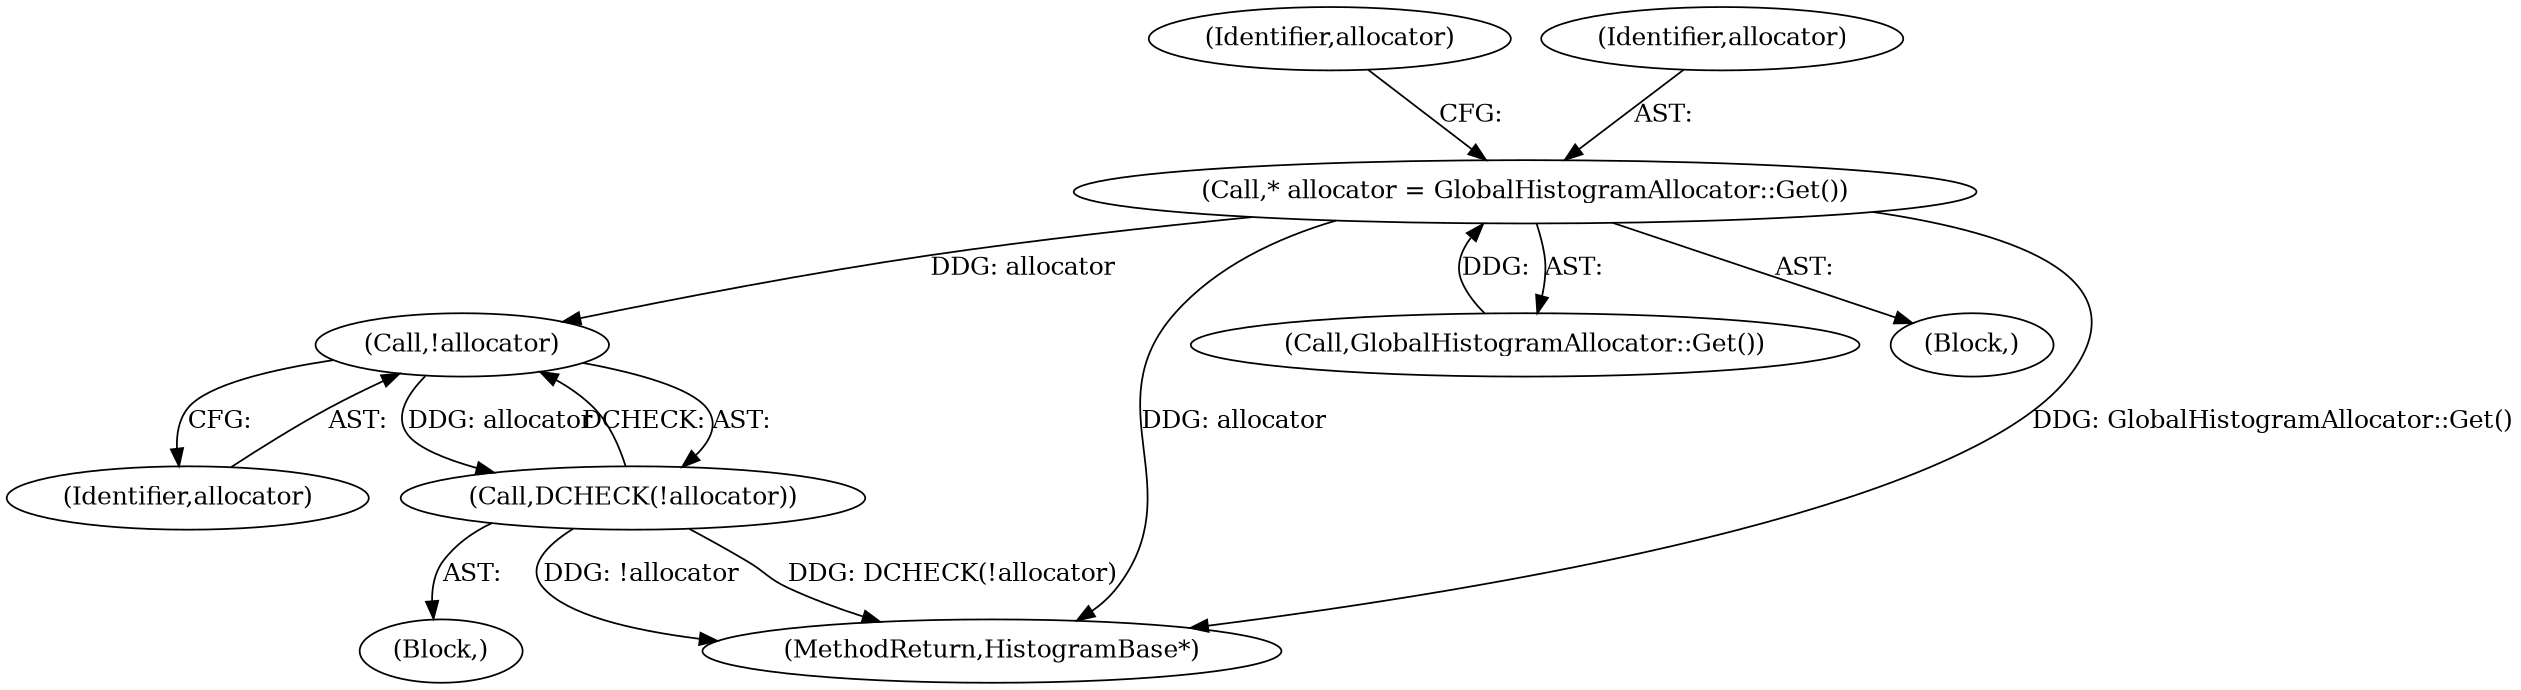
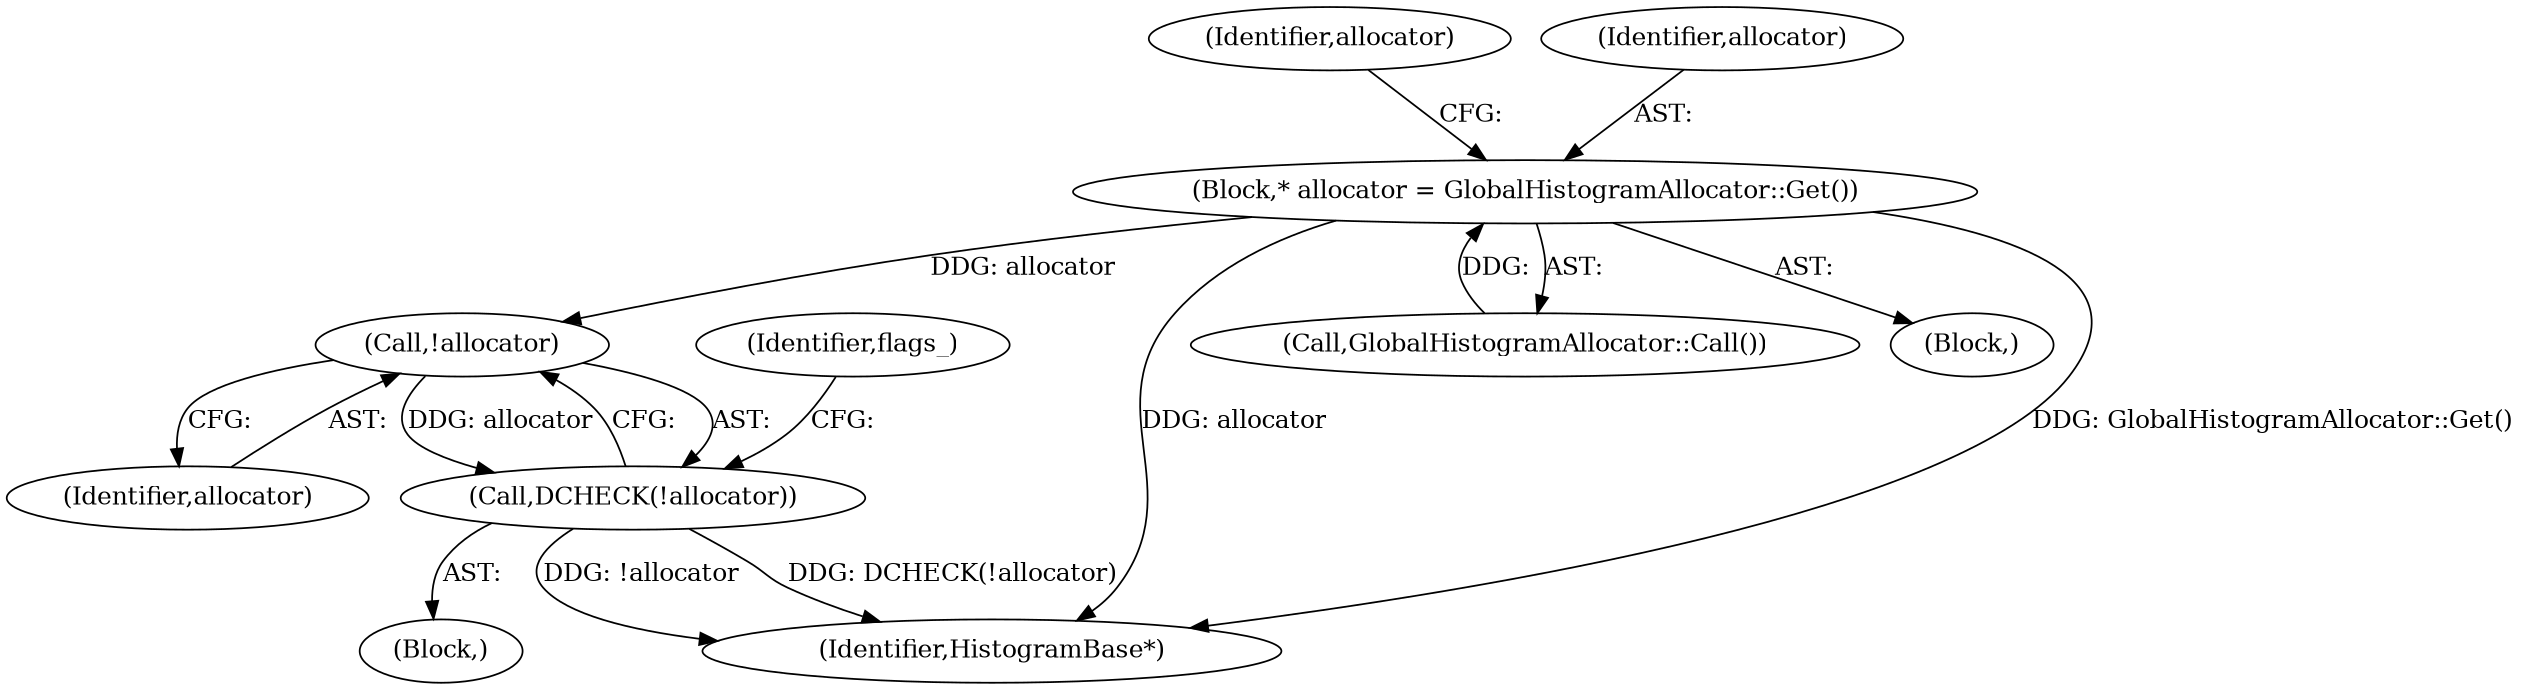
node "(Call,* allocator = GlobalHistogramAllocator::Get())": label "(Call,* allocator = GlobalHistogramAllocator::Get())" -> "(Block,* allocator = GlobalHistogramAllocator::Get())"
node "(Identifier,flags_)": added
node "(Call,GlobalHistogramAllocator::Get())": label "(Call,GlobalHistogramAllocator::Get())" -> "(Call,GlobalHistogramAllocator::Call())"
edge "(Call,DCHECK(!allocator))" -> "(Call,!allocator)": label "DCHECK: " -> "CFG: "
node "(MethodReturn,HistogramBase*)": label "(MethodReturn,HistogramBase*)" -> "(Identifier,HistogramBase*)"
